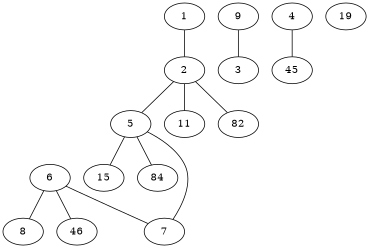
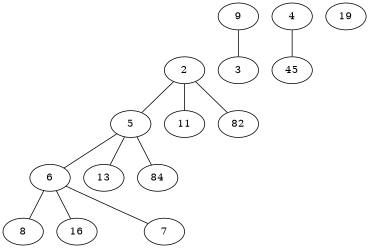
node "1": removed
edge "5" -- "7": now "5" -- "6"
node "15": label "15" -> "13"
node "46": label "46" -> "16"
